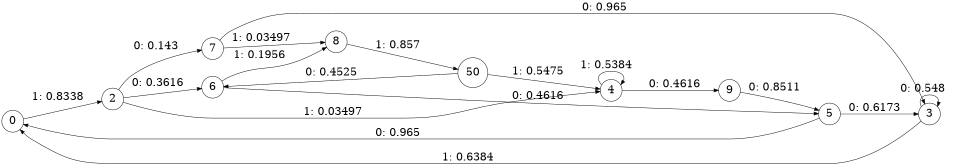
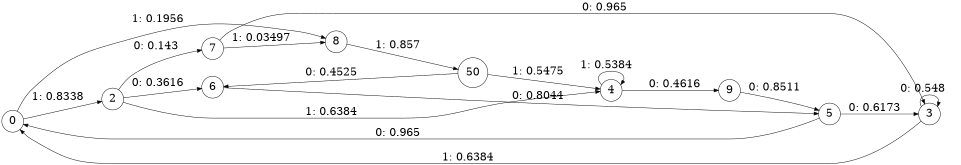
edge "6" -> "8": now "0" -> "8"
edge "6" -> "5": label "0: 0.4616   " -> "0: 0.8044   "
edge "2" -> "4": label "1: 0.03497  " -> "1: 0.6384   "
